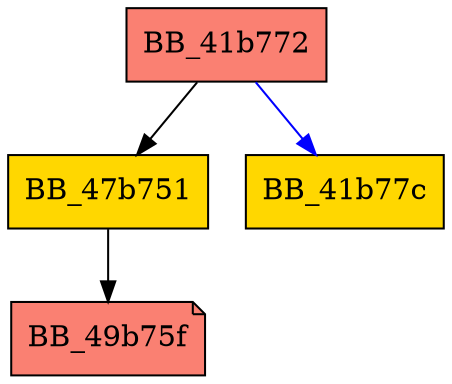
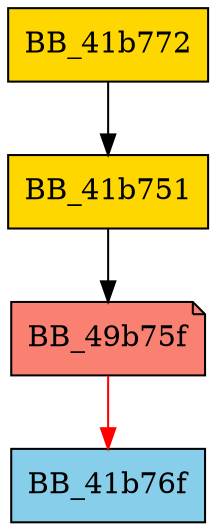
node "BB_41b772": fillcolor salmon -> gold
node "BB_47b751": label "BB_47b751" -> "BB_41b751"
node "BB_41b77c": removed
node "BB_41b76f": added
